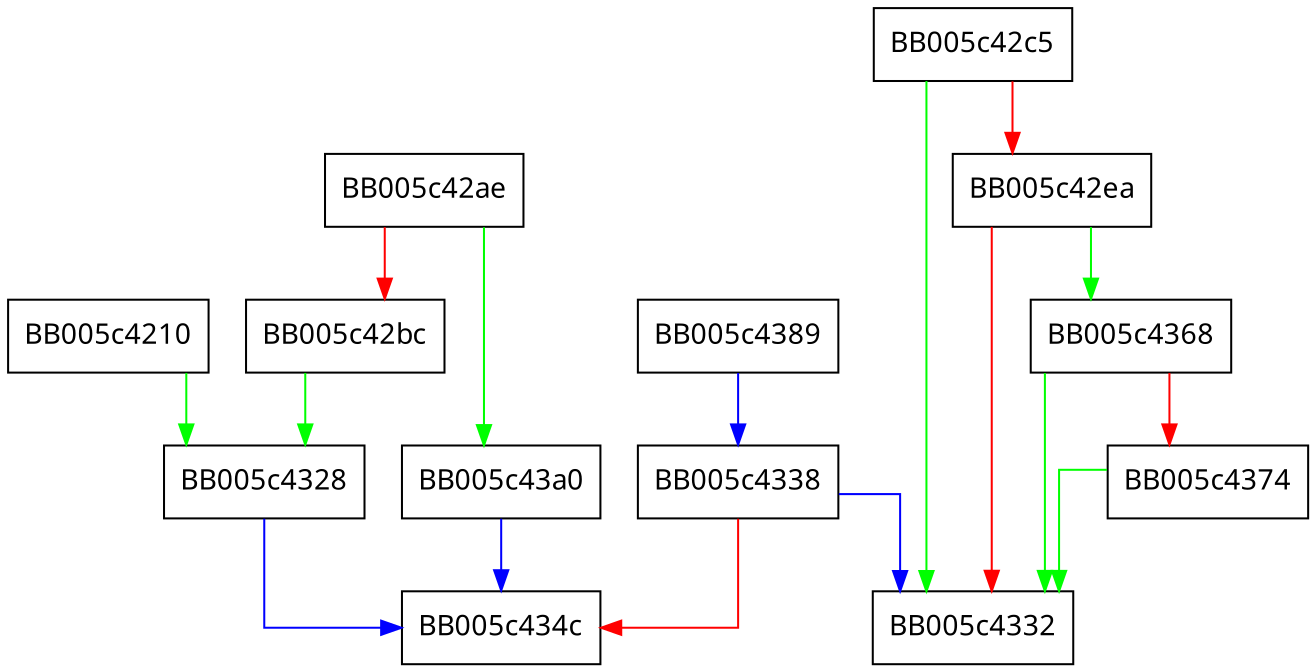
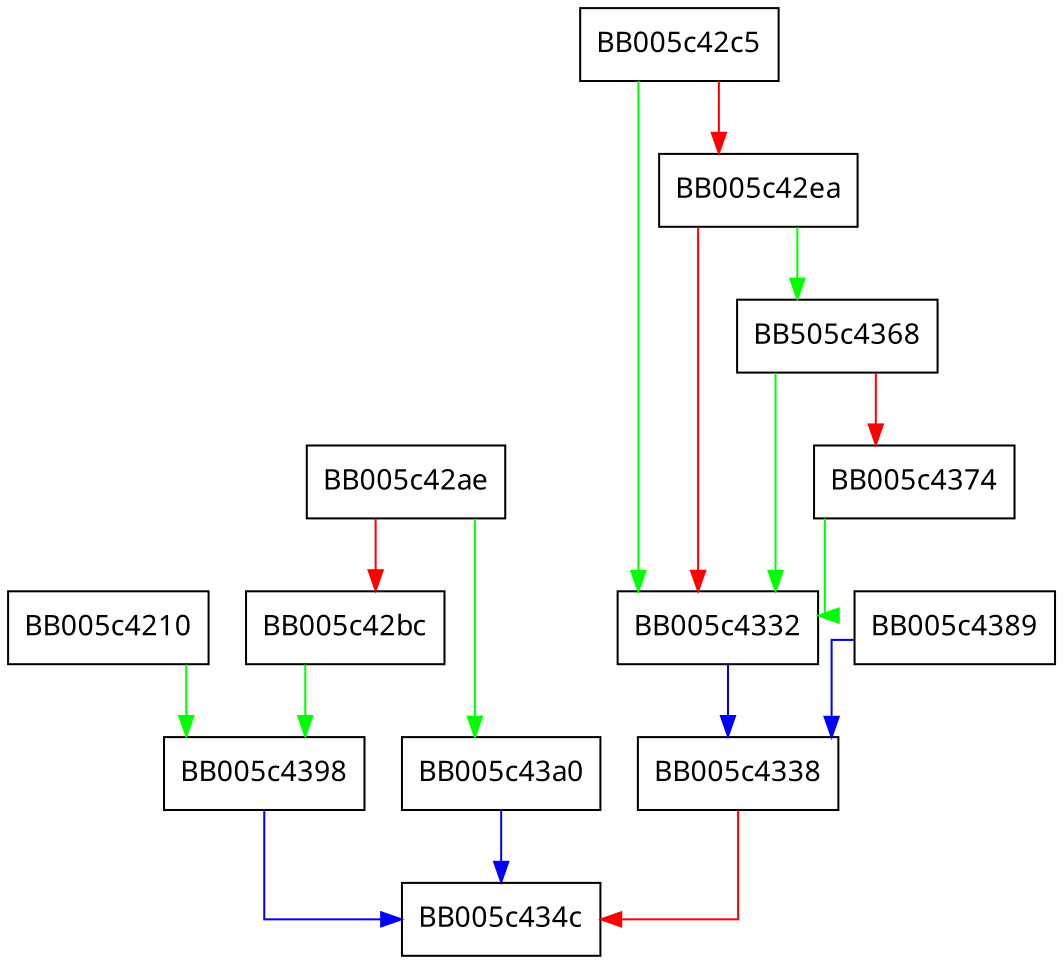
node "BB005c4368": label "BB005c4368" -> "BB505c4368"
node "BB005c4328": label "BB005c4328" -> "BB005c4398"
edge "BB005c4338" -> "BB005c4332": reversed
